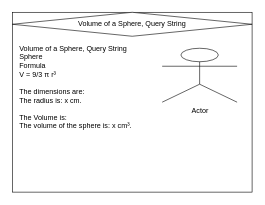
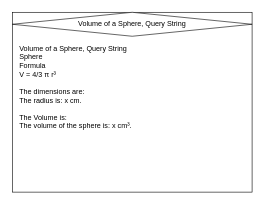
node "Actor": removed
node "Volume of a Sphere, Query String Sphere Formula V = 9/3 π r³ The dimensions are: The radius is: x cm. The Volume is: The volume of the sphere is: x cm³.": label "Volume of a Sphere, Query String Sphere Formula V = 9/3 π r³ The dimensions are: The radius is: x cm. The Volume is: The volume of the sphere is: x cm³." -> "Volume of a Sphere, Query String Sphere Formula V = 4/3 π r³ The dimensions are: The radius is: x cm. The Volume is: The volume of the sphere is: x cm³."
